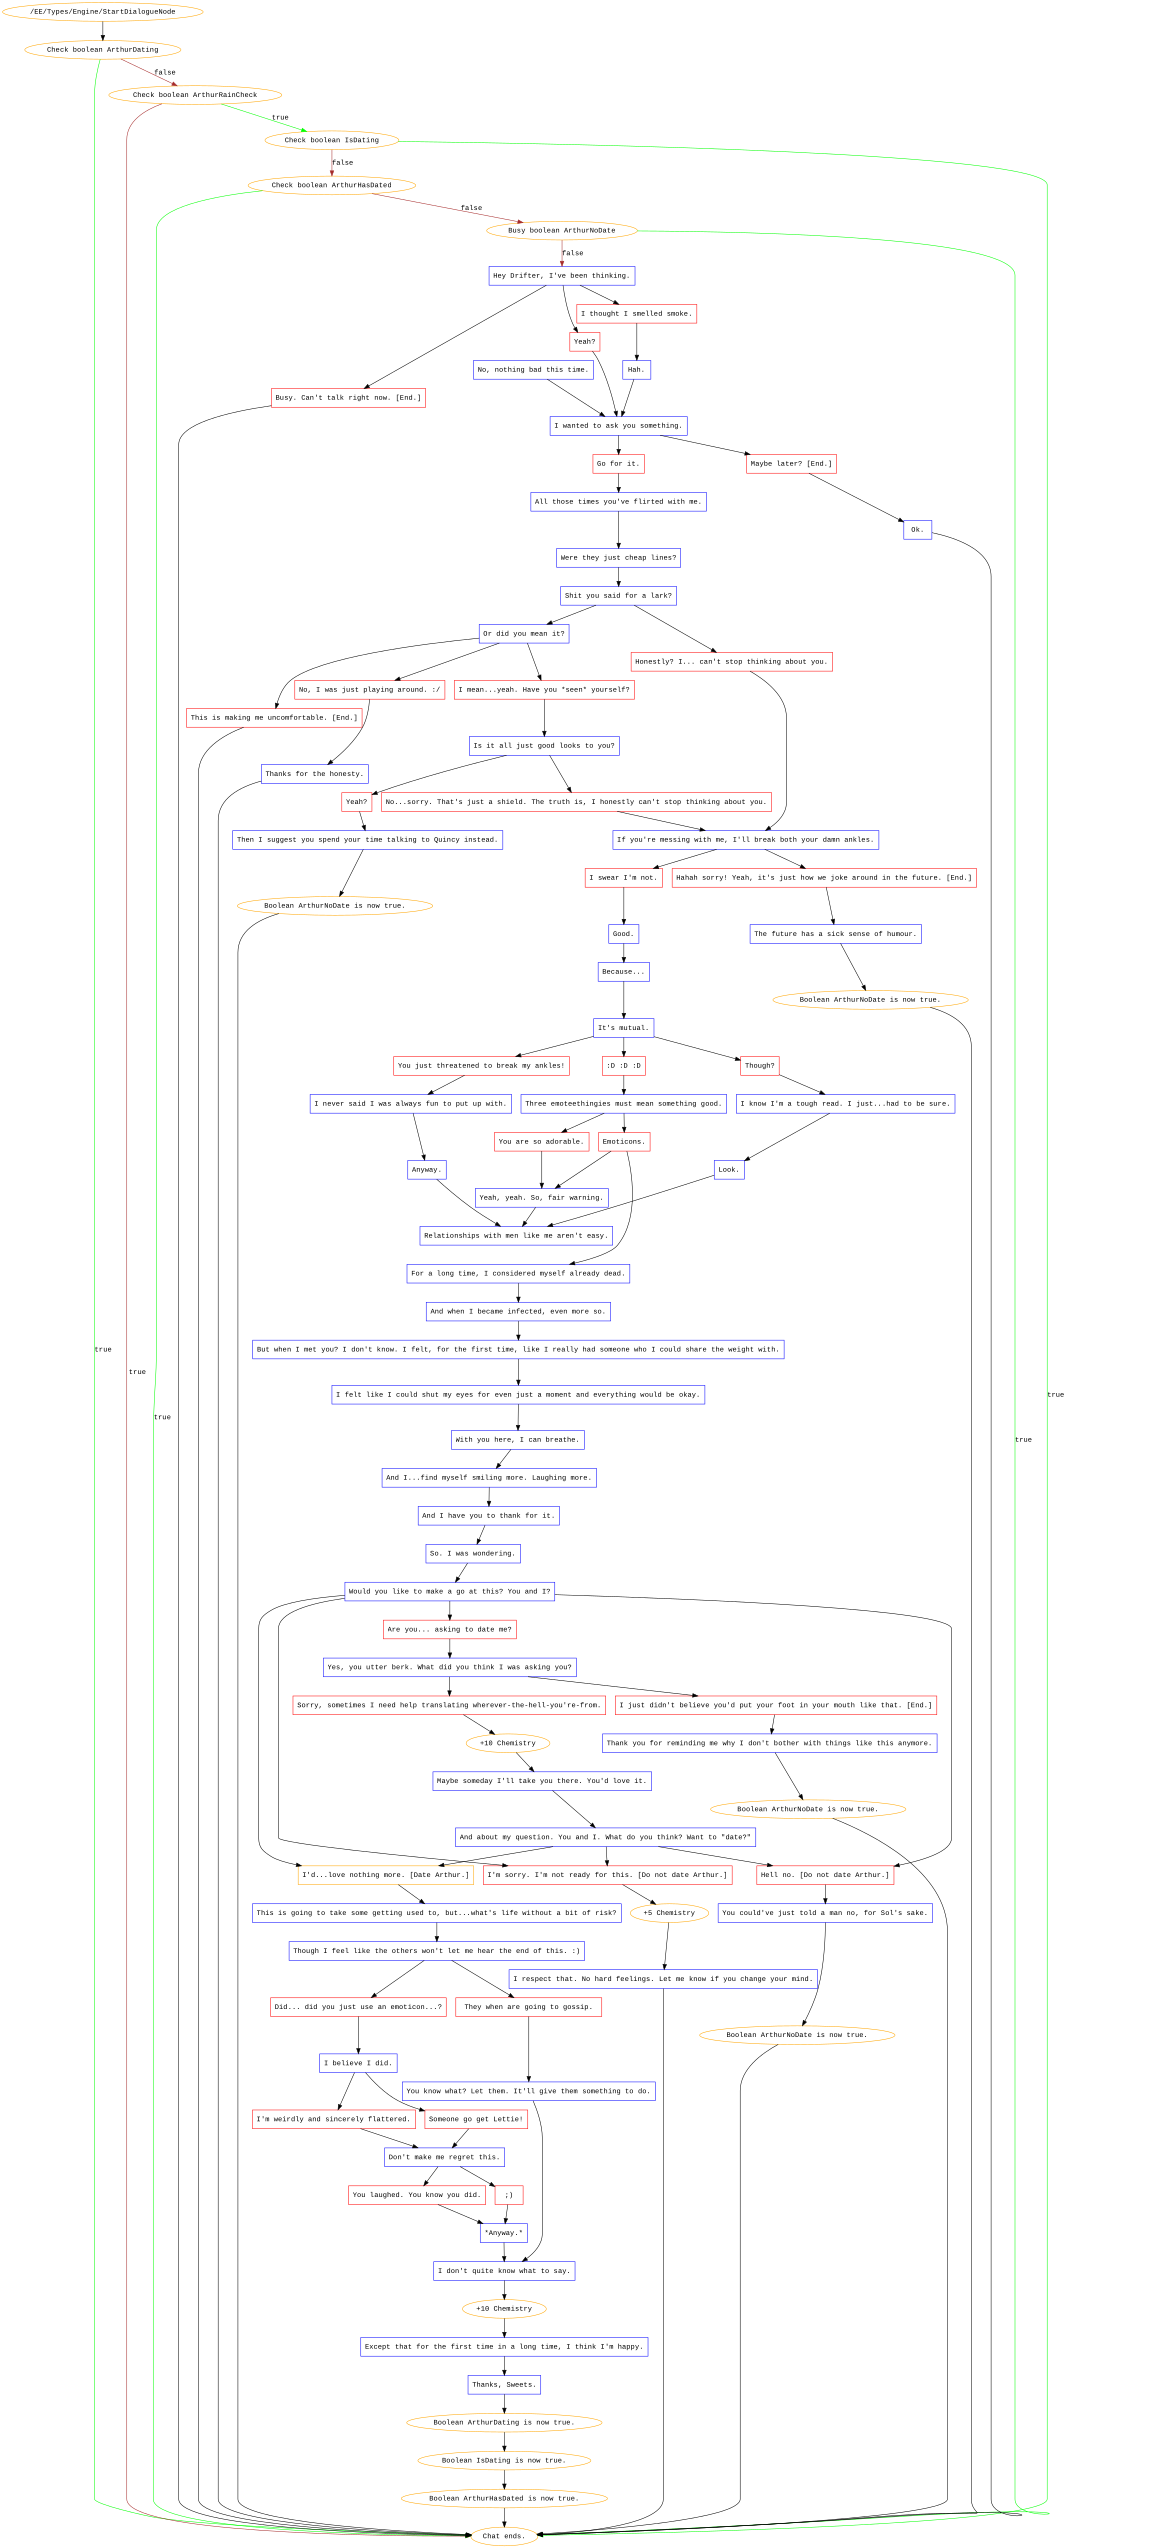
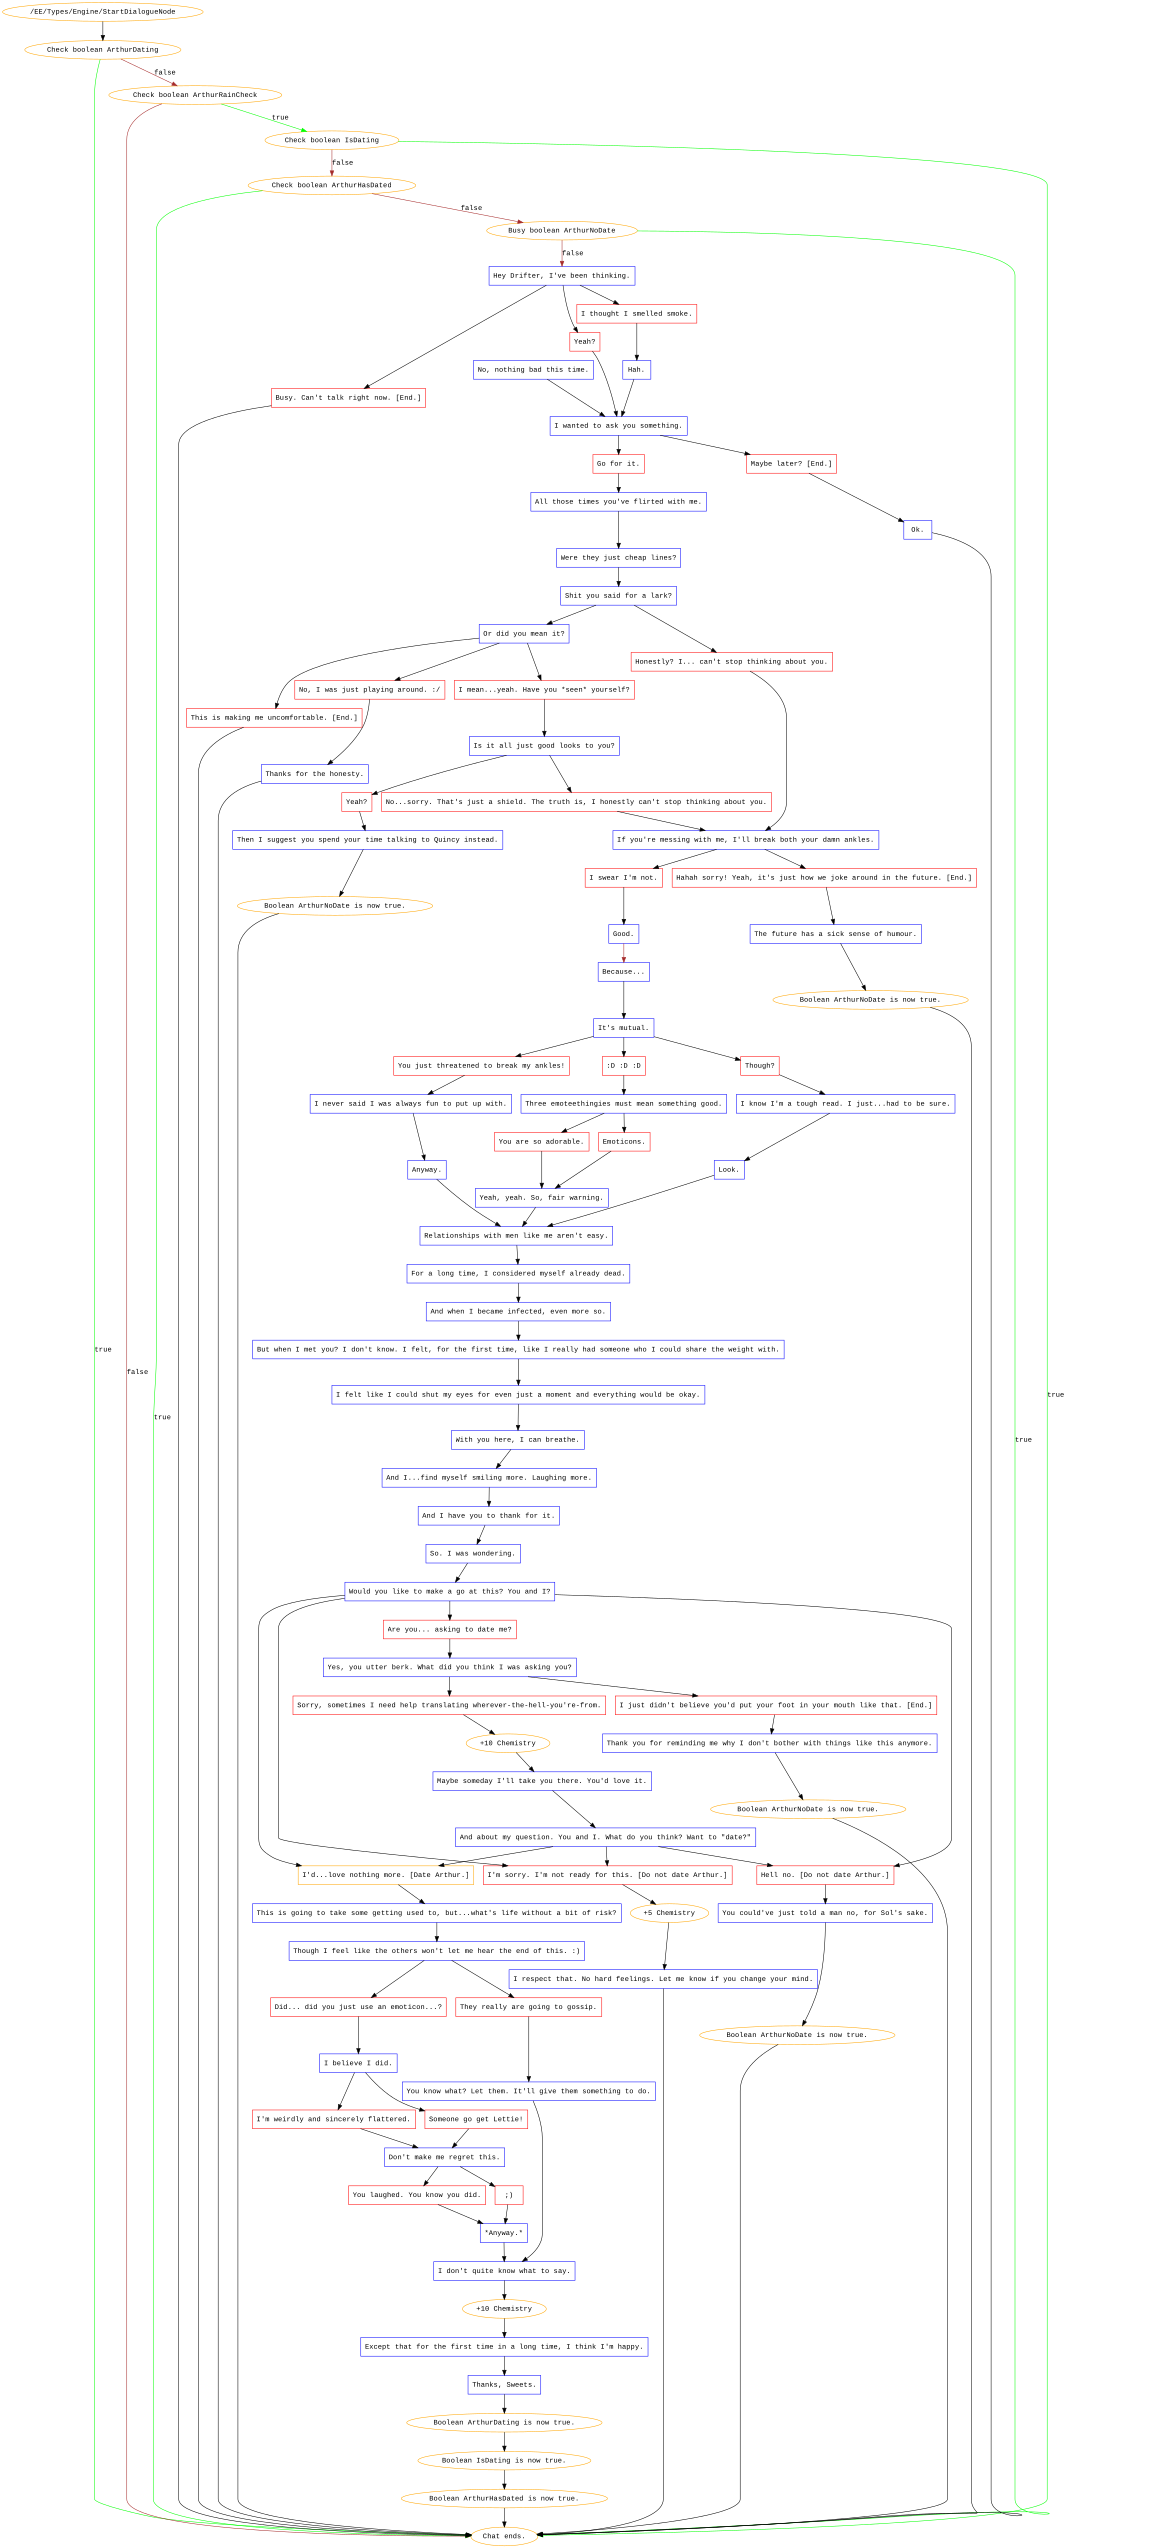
edge "Good." -> "Because...": color black -> brown
edge "Emoticons." -> "For a long time, I considered myself already dead.": now "Relationships with men like me aren't easy." -> "For a long time, I considered myself already dead."
edge "Check boolean ArthurRainCheck" -> "Chat ends.": label "true" -> "false"
node "They when are going to gossip.": label "They when are going to gossip." -> "They really are going to gossip."
